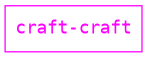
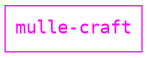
node "craft-craft": label "craft-craft" -> "mulle-craft"
